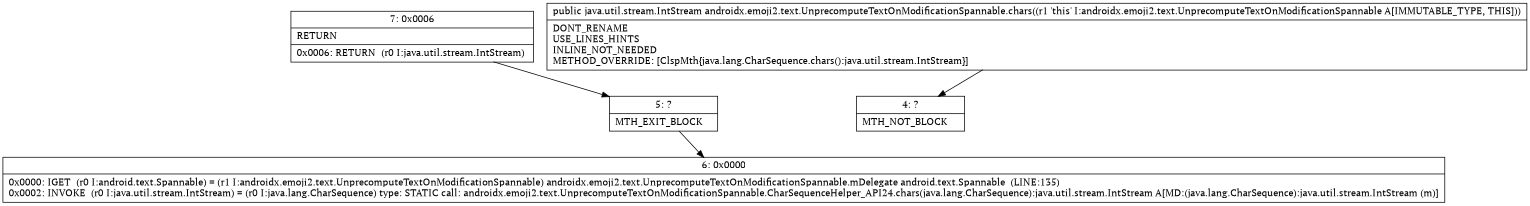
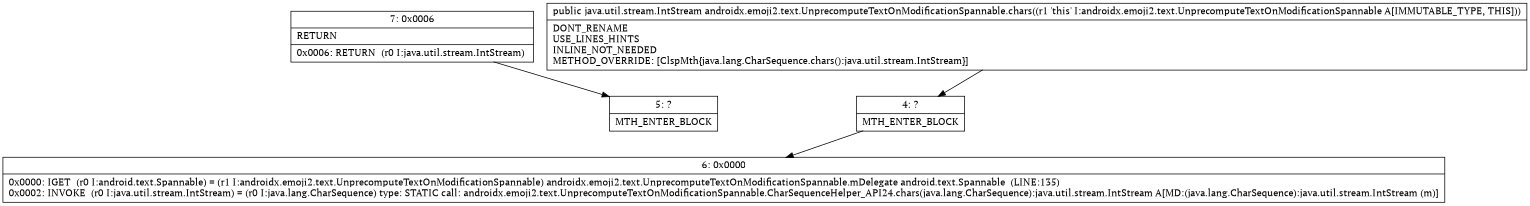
node "5: ?": text "MTH_EXIT_BLOCK" -> "MTH_ENTER_BLOCK"
node "4: ?": text "MTH_NOT_BLOCK" -> "MTH_ENTER_BLOCK"
edge "5: ?" -> "6: 0x0000": now "4: ?" -> "6: 0x0000"
